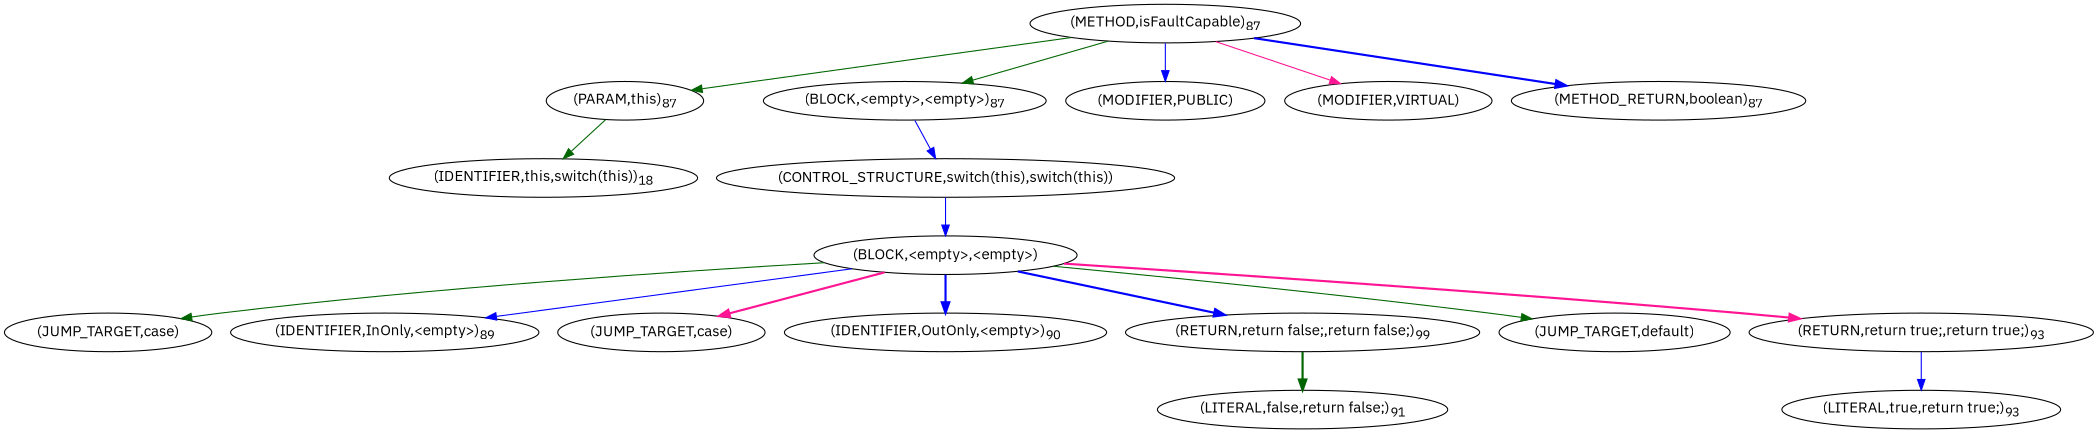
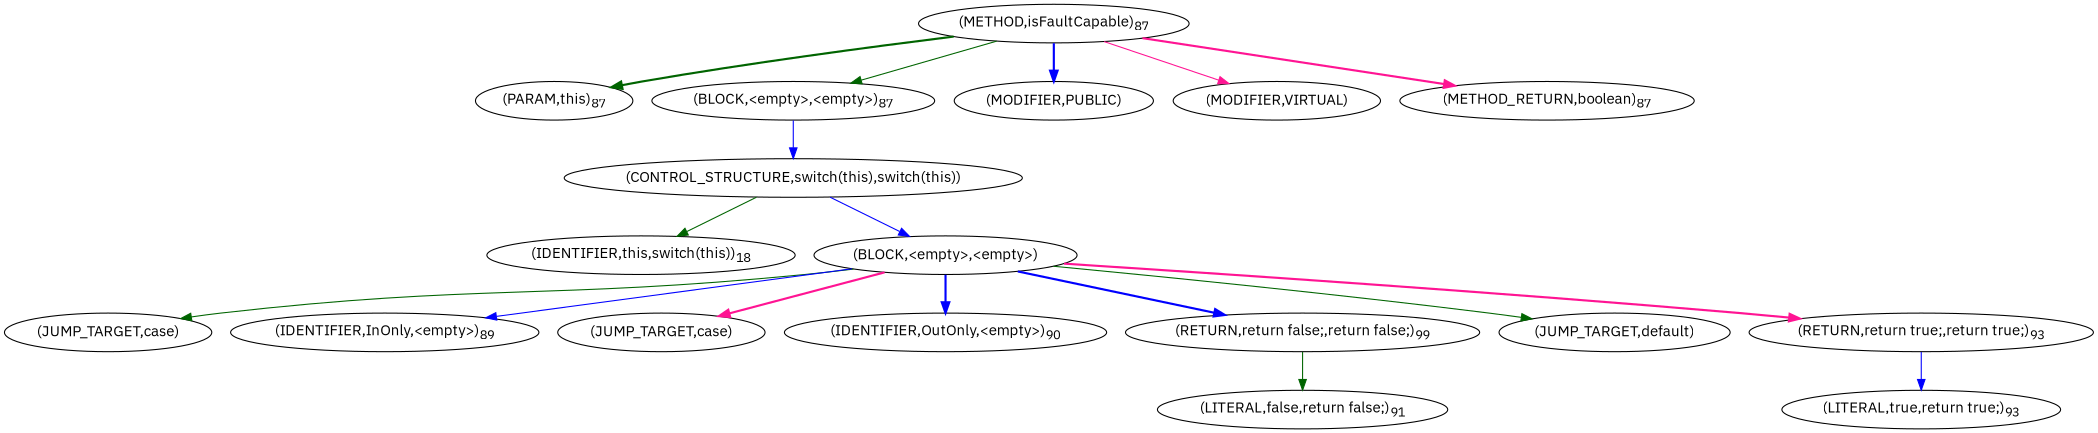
edge "(METHOD,isFaultCapable)" -> "(MODIFIER,PUBLIC)": style solid -> bold
edge "(METHOD,isFaultCapable)" -> "(METHOD_RETURN,boolean)": color blue -> deeppink
edge "(METHOD,isFaultCapable)" -> "(PARAM,this)": style solid -> bold
edge "(PARAM,this)" -> "(IDENTIFIER,this,switch(this))": now "(CONTROL_STRUCTURE,switch(this),switch(this))" -> "(IDENTIFIER,this,switch(this))"
edge "(RETURN,return false;,return false;)" -> "(LITERAL,false,return false;)": style bold -> solid
